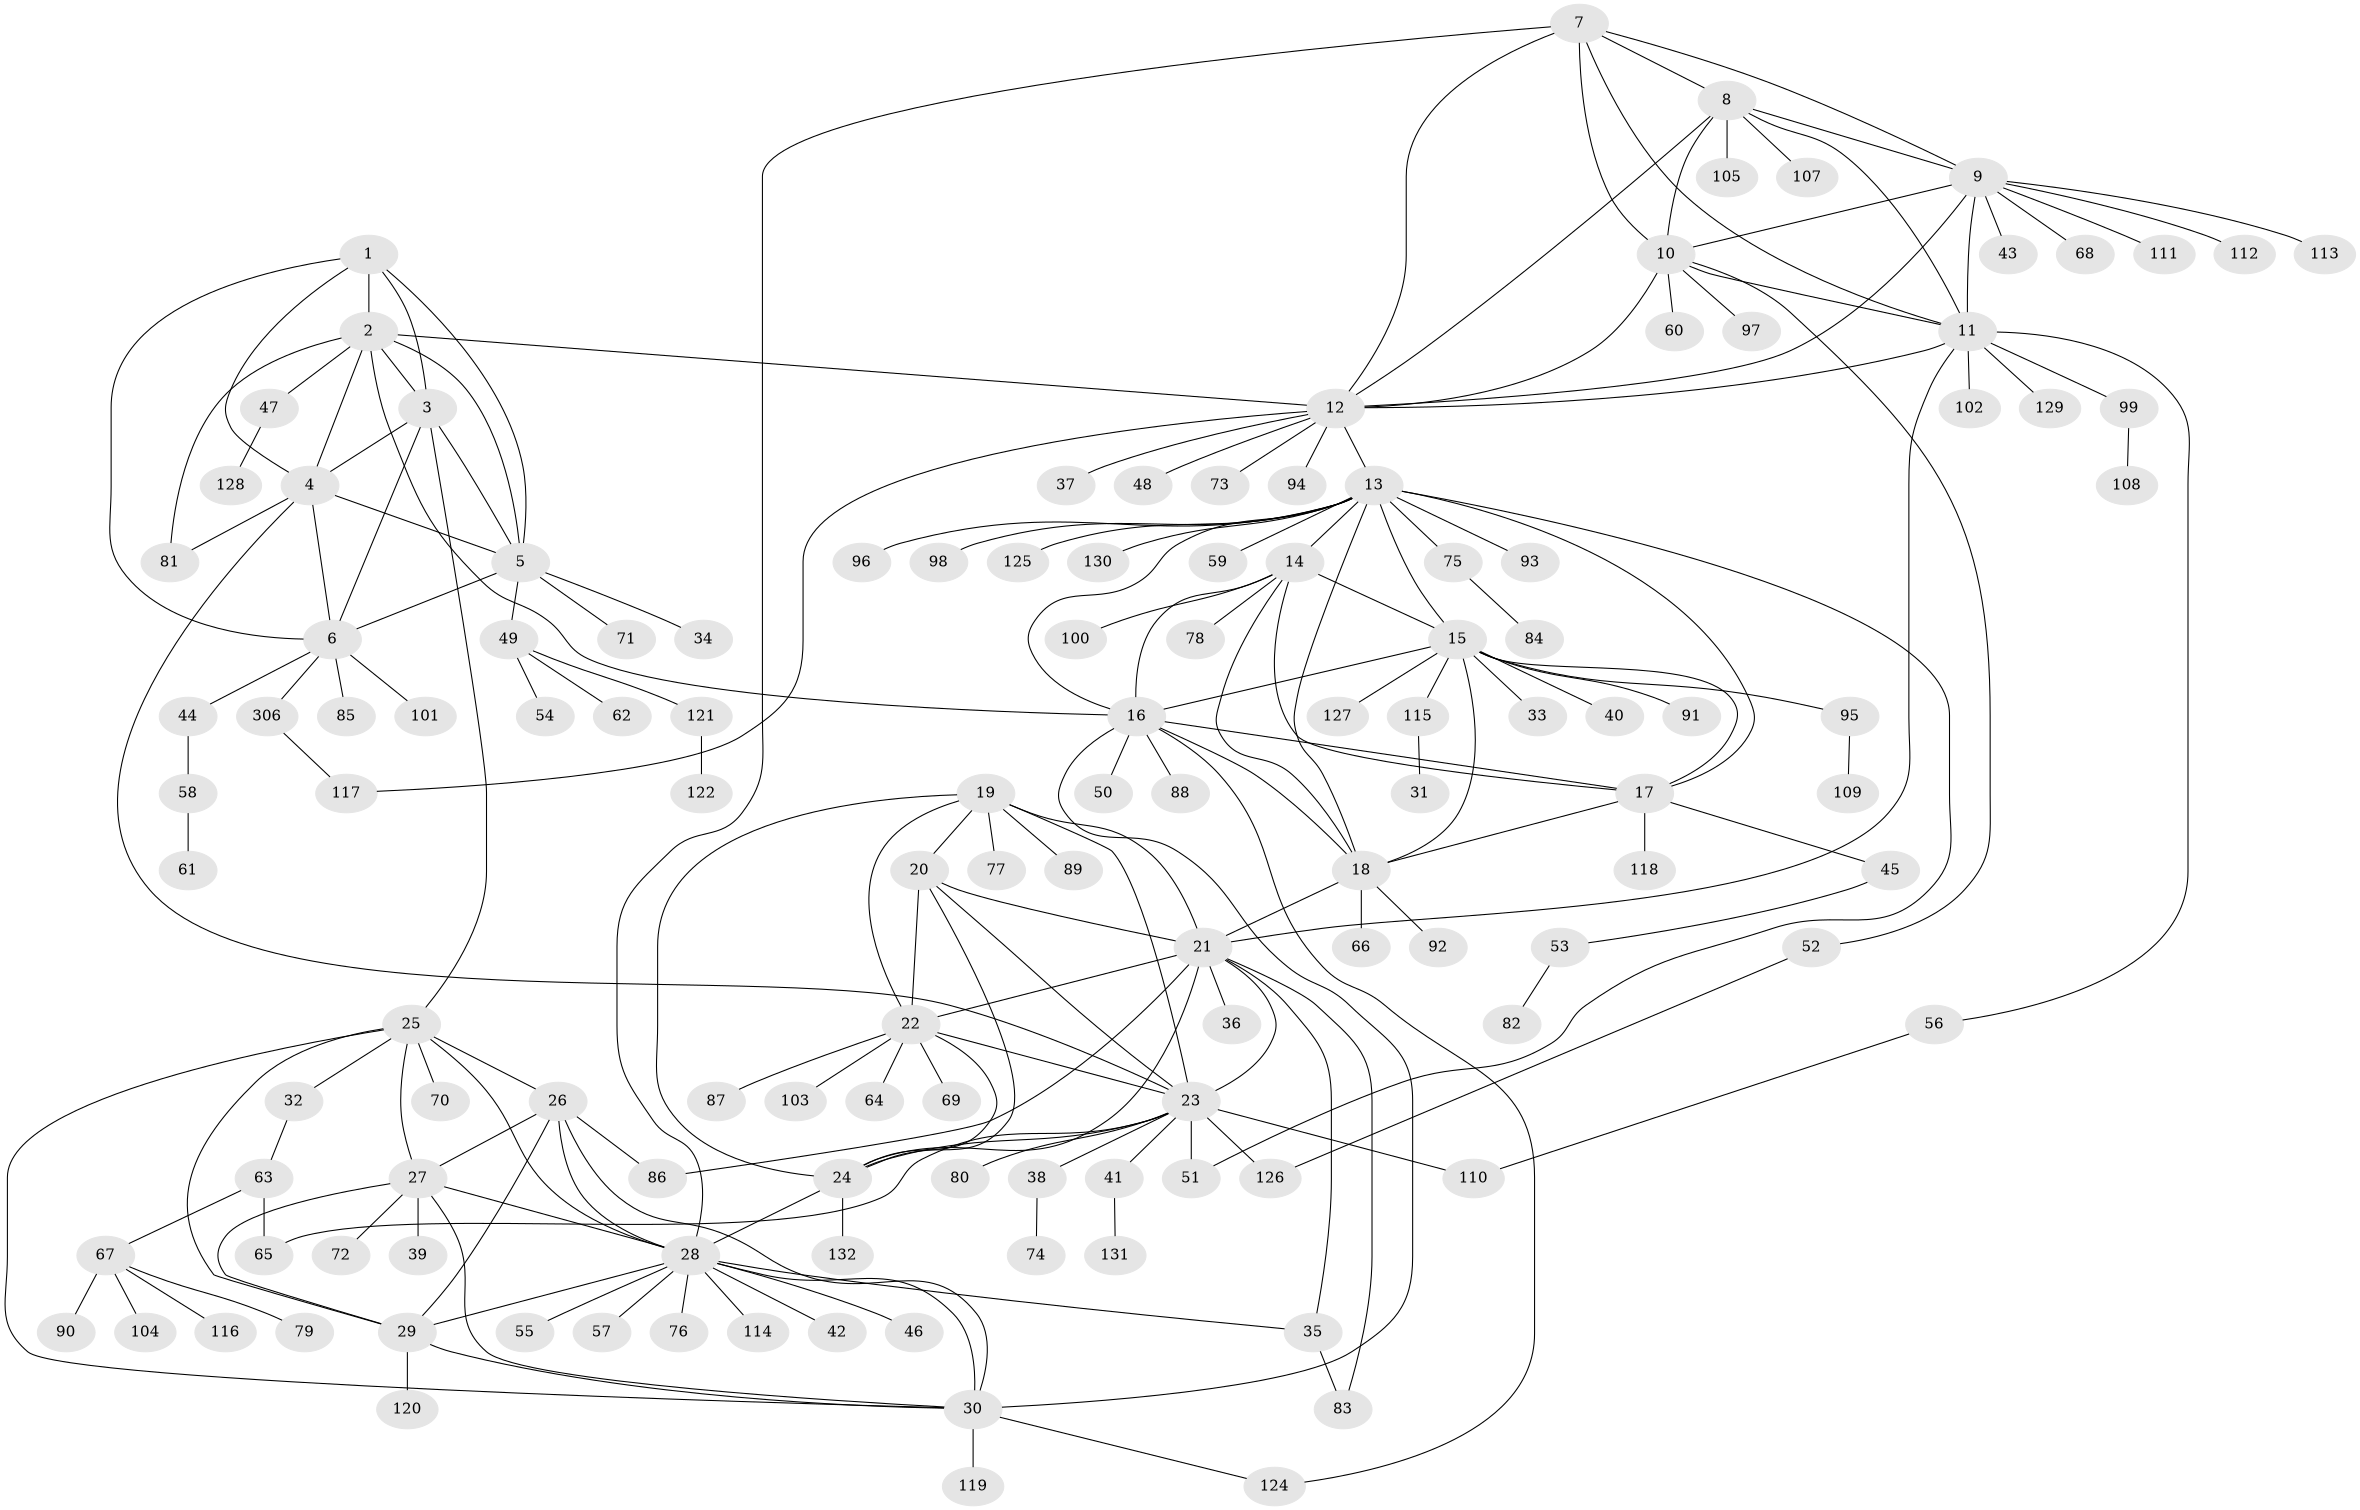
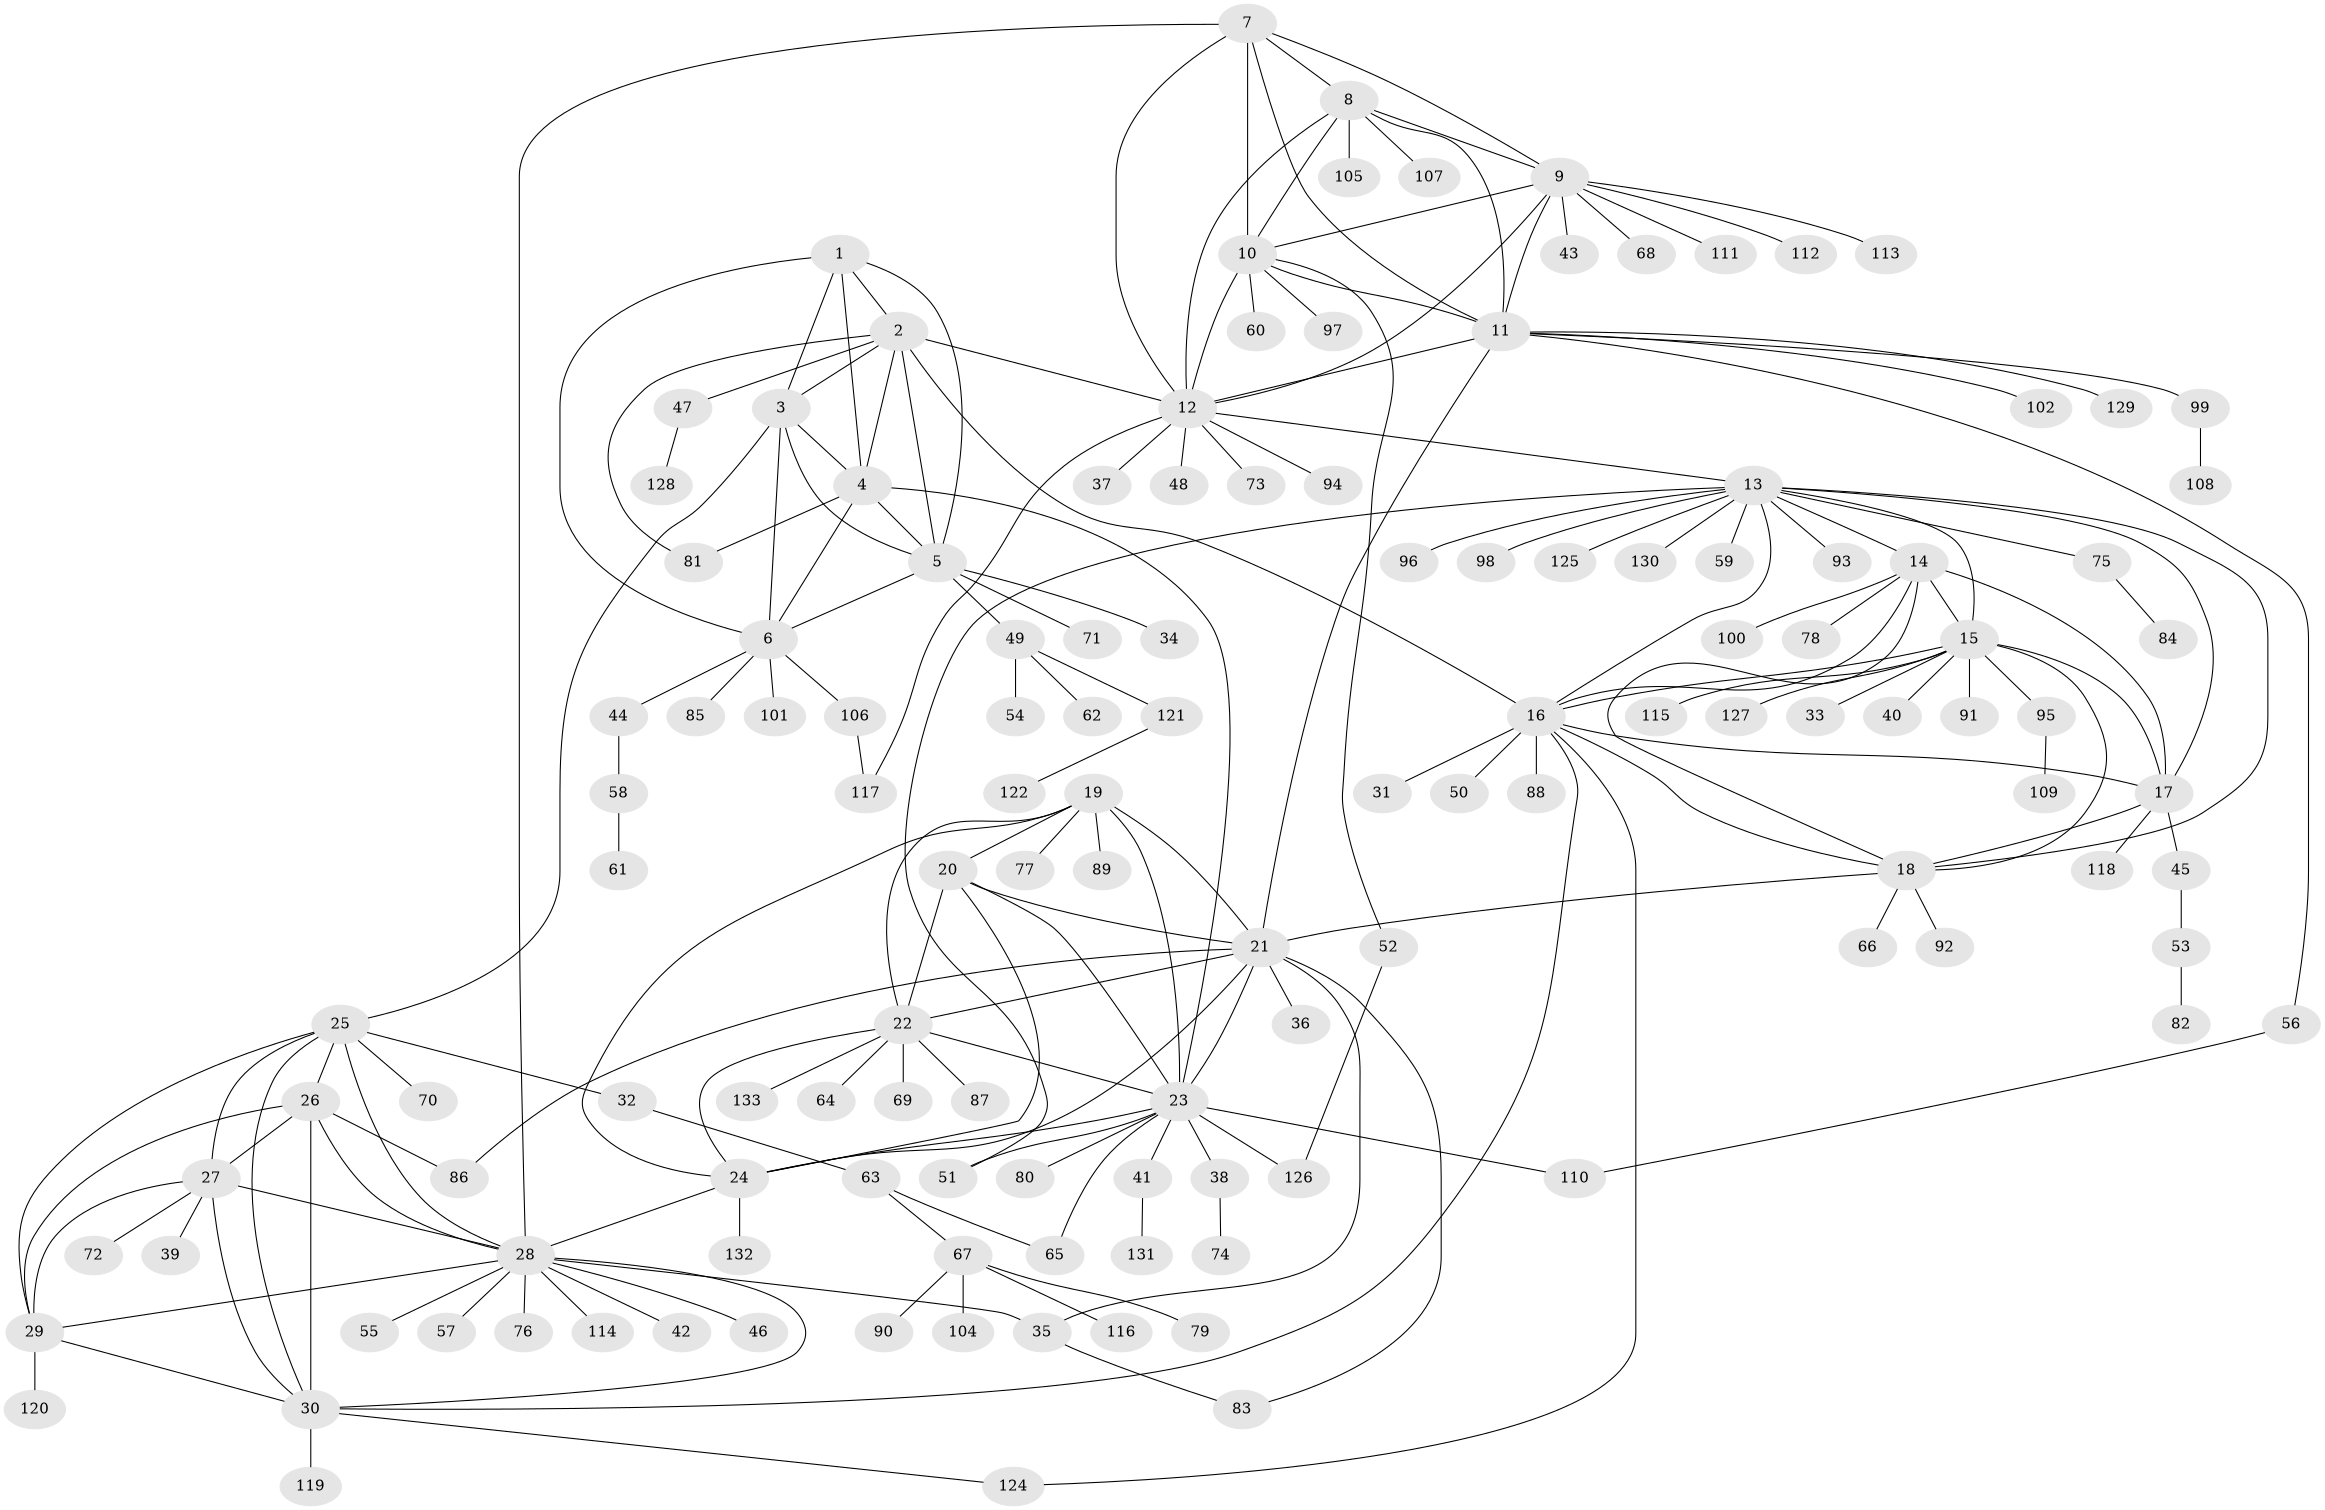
node "306": label "306" -> "106"
edge "115" -- "31": now "16" -- "31"
node "103": label "103" -> "133"
